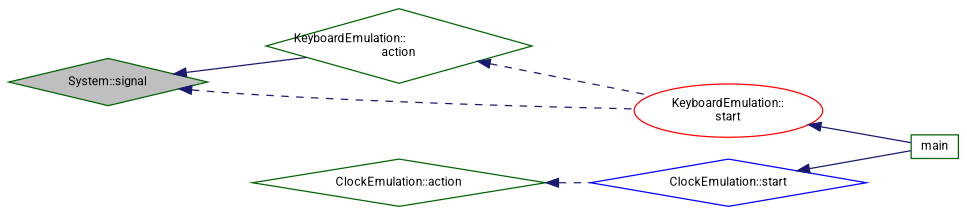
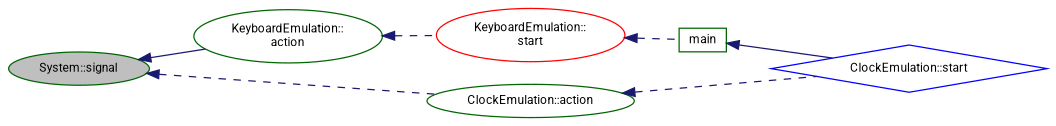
node "KeyboardEmulation:: action": shape diamond -> ellipse
node "System::signal": shape diamond -> ellipse
edge "KeyboardEmulation:: start" -> "System::signal": now "ClockEmulation::action" -> "System::signal"
edge "main" -> "KeyboardEmulation:: start": style solid -> dashed
edge "main" -> "ClockEmulation::start": reversed
node "ClockEmulation::action": shape diamond -> ellipse
